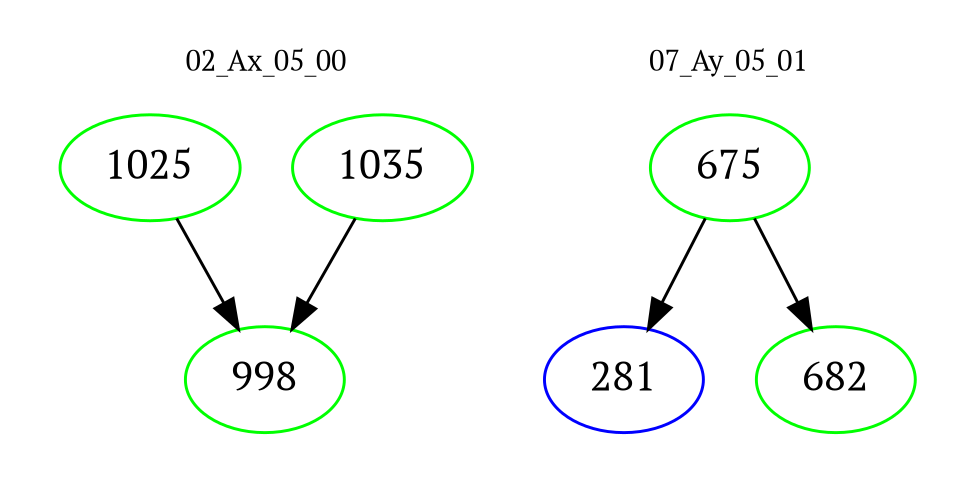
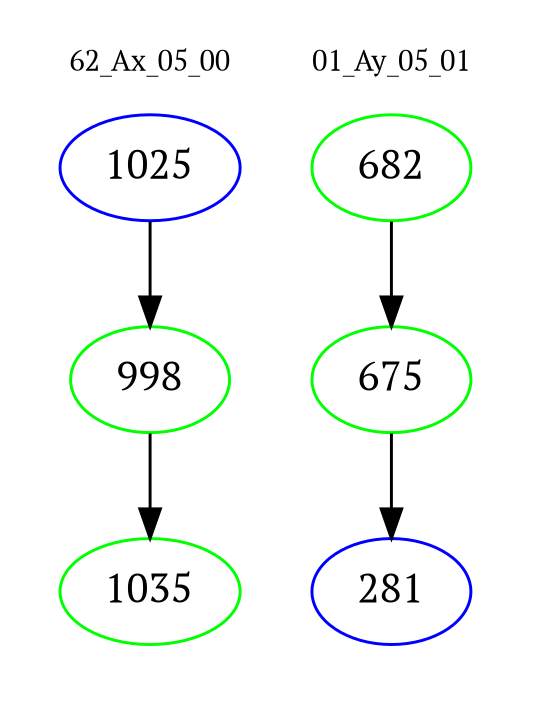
cluster "02_Ax_05_00": label "02_Ax_05_00" -> "62_Ax_05_00"
cluster "07_Ay_05_01": label "07_Ay_05_01" -> "01_Ay_05_01"
node "1025": color green -> blue
edge "1035" -> "998": reversed
edge "675" -> "682": reversed
